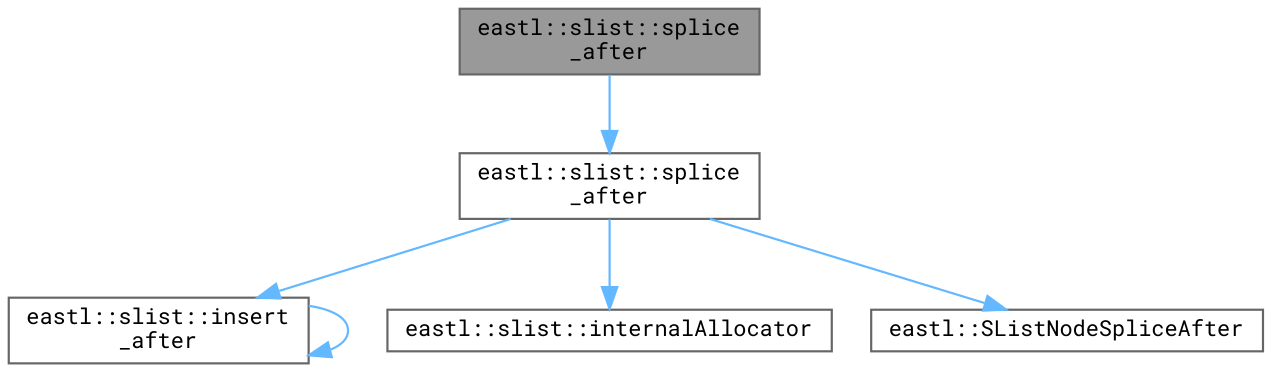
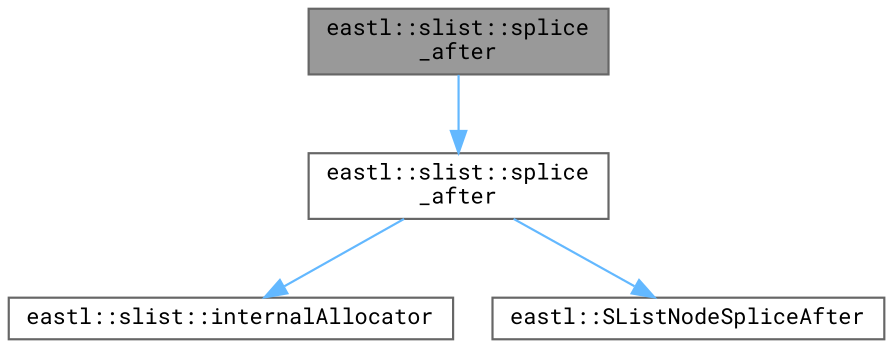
node "eastl::slist::insert _after": removed
